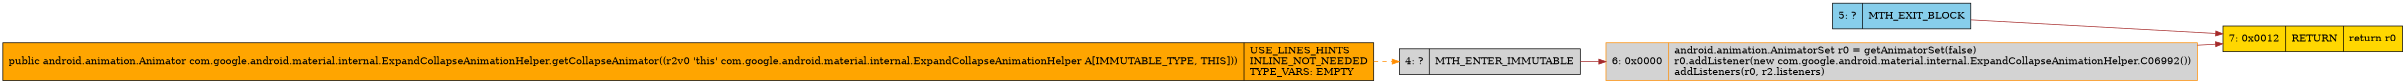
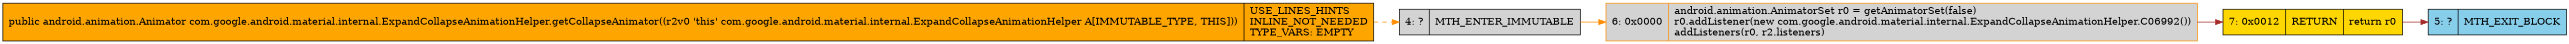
edge "5: ?" -> "7: 0x0012": reversed
edge "4: ?" -> "6: 0x0000": color brown -> darkorange
